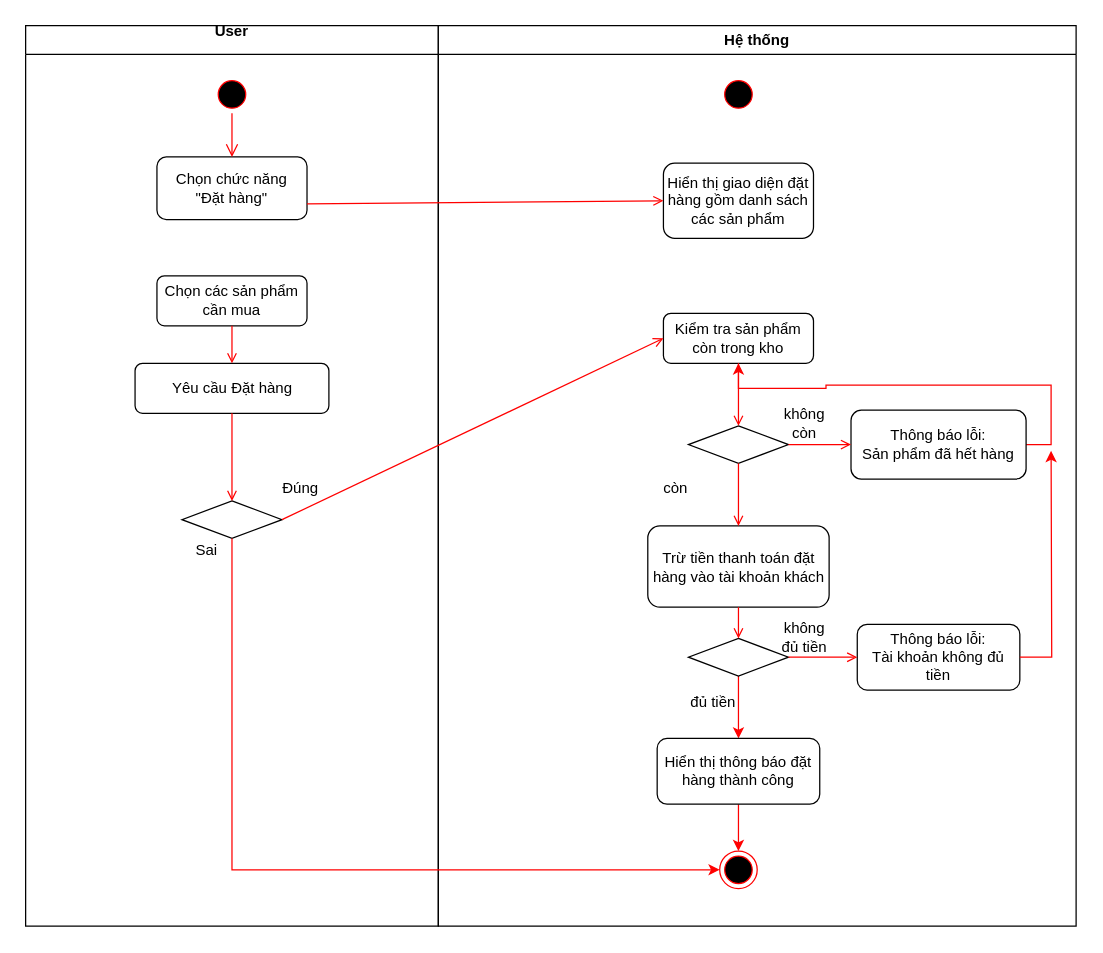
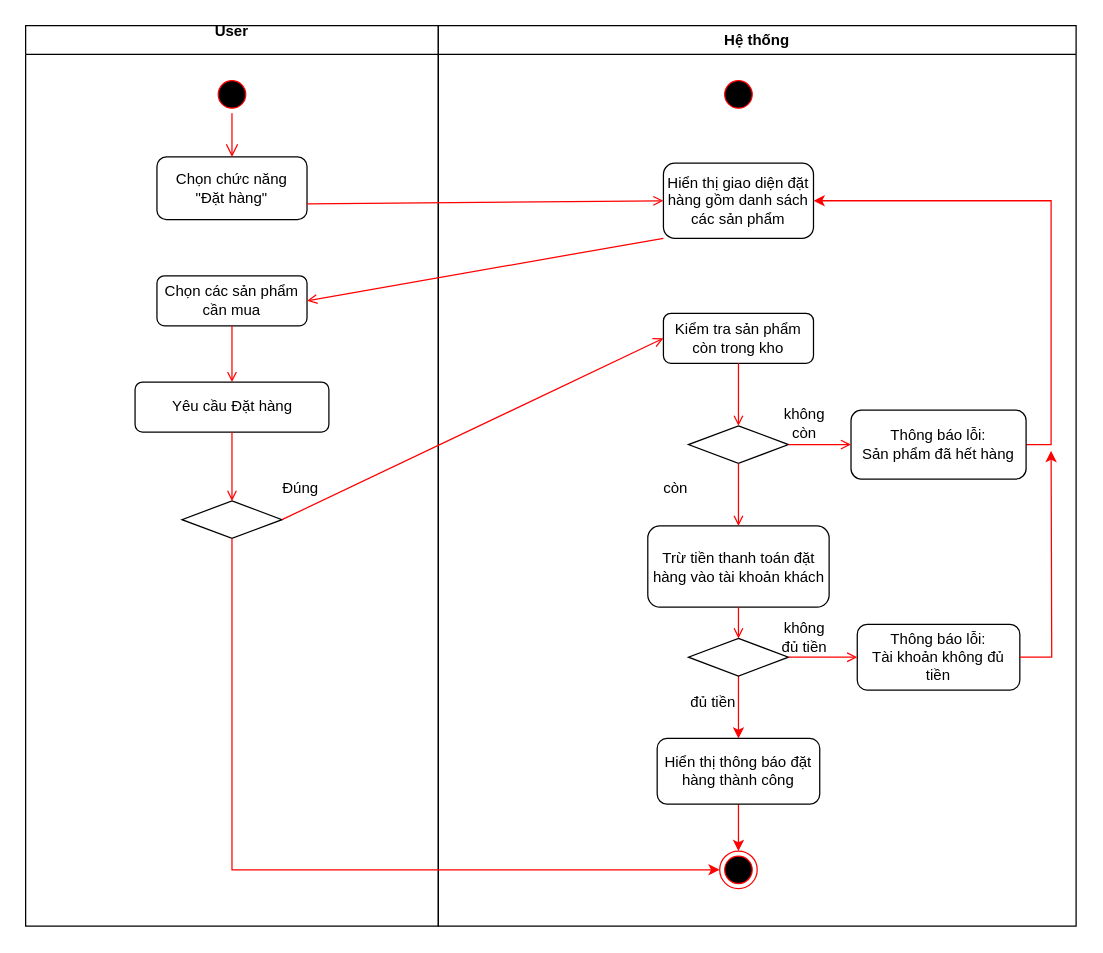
edge "Hiển thị giao diện đặt hàng gồm danh sách các sản phẩm" -> "Chọn các sản phẩm cần mua": added
edge "Thông báo lỗi: Sản phẩm đã hết hàng" -> "Kiểm tra sản phẩm còn trong kho": now "Thông báo lỗi: Sản phẩm đã hết hàng" -> "Hiển thị giao diện đặt hàng gồm danh sách các sản phẩm"
node "Yêu cầu Đặt hàng": moved (232, 388) -> (232, 407)
node "Sai": removed
